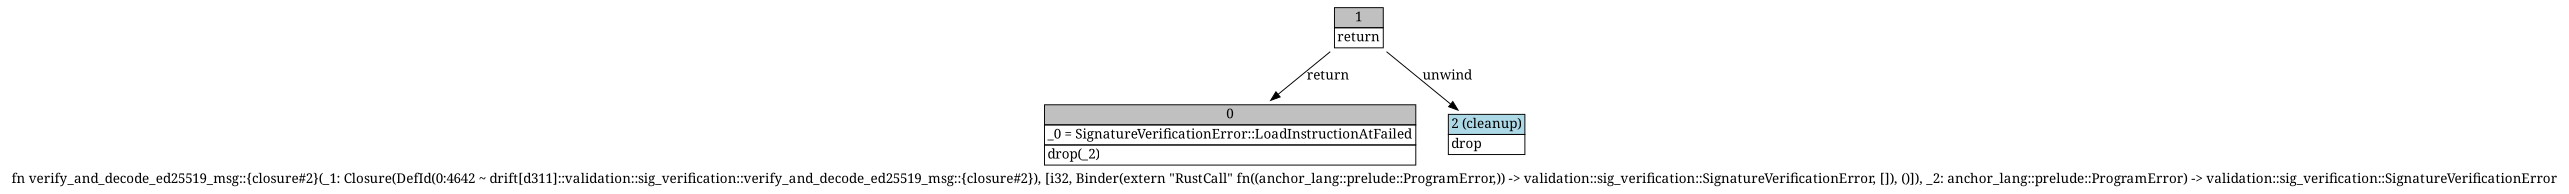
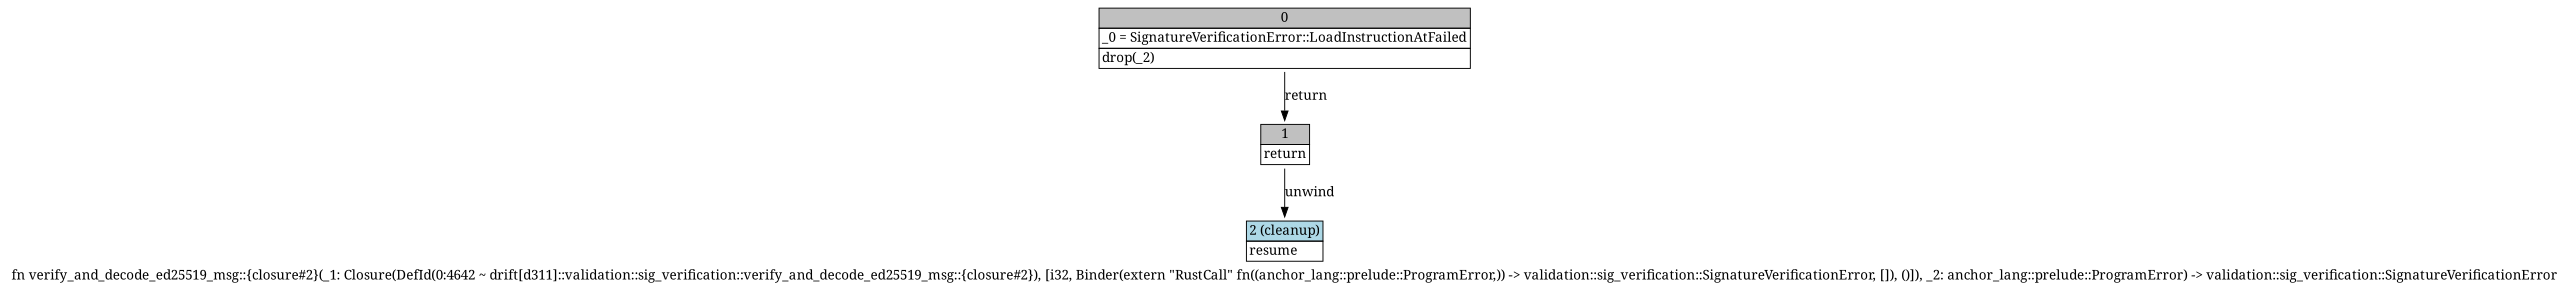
edge "1" -> "0": reversed
node "2 (cleanup)": text "drop" -> "resume"
